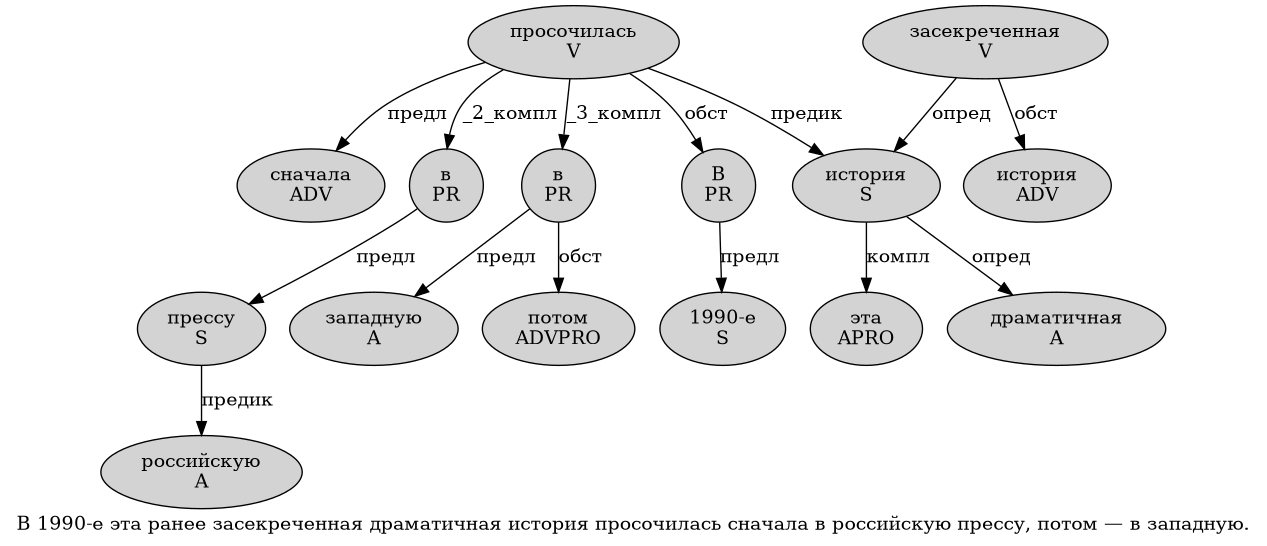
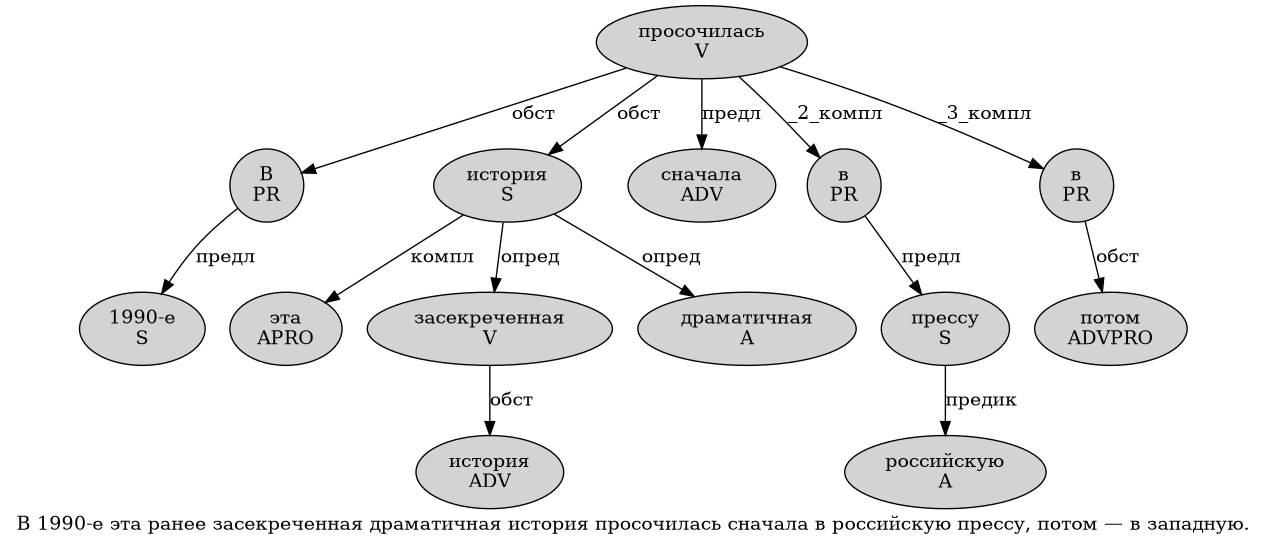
edge "засекреченная V" -> "история S": reversed
edge "просочилась V" -> "история S": label "предик" -> "обст"
node "западную A": removed
